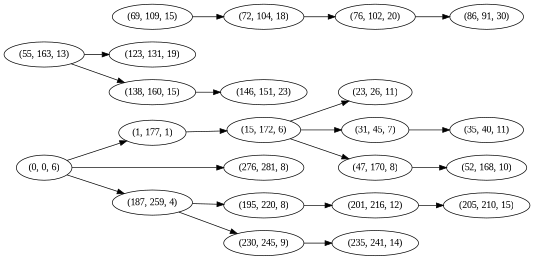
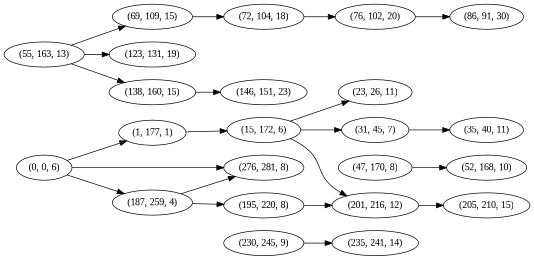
edge "(55, 163, 13)" -> "(69, 109, 15)": added
edge "(15, 172, 6)" -> "(47, 170, 8)": now "(15, 172, 6)" -> "(201, 216, 12)"
edge "(187, 259, 4)" -> "(230, 245, 9)": now "(187, 259, 4)" -> "(276, 281, 8)"
